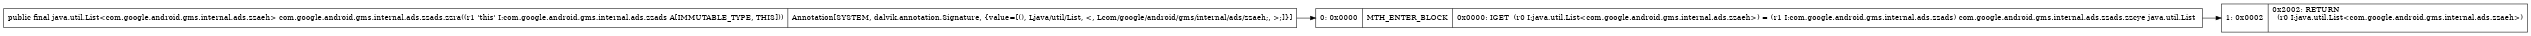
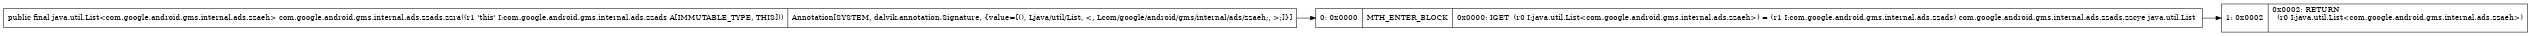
node "1: 0x0002": text "0x2002: RETURN" -> "0x0002: RETURN"
